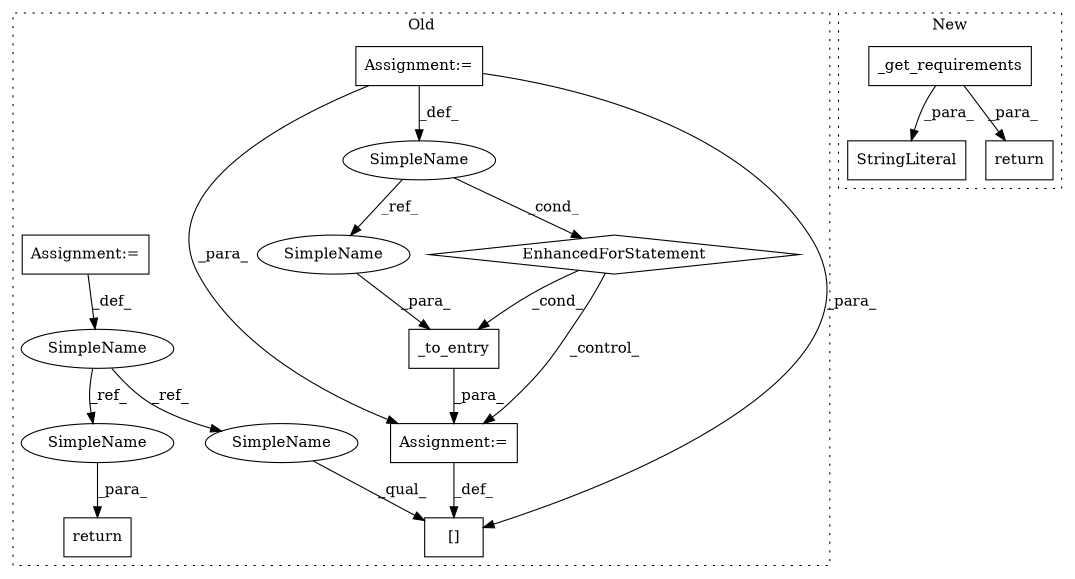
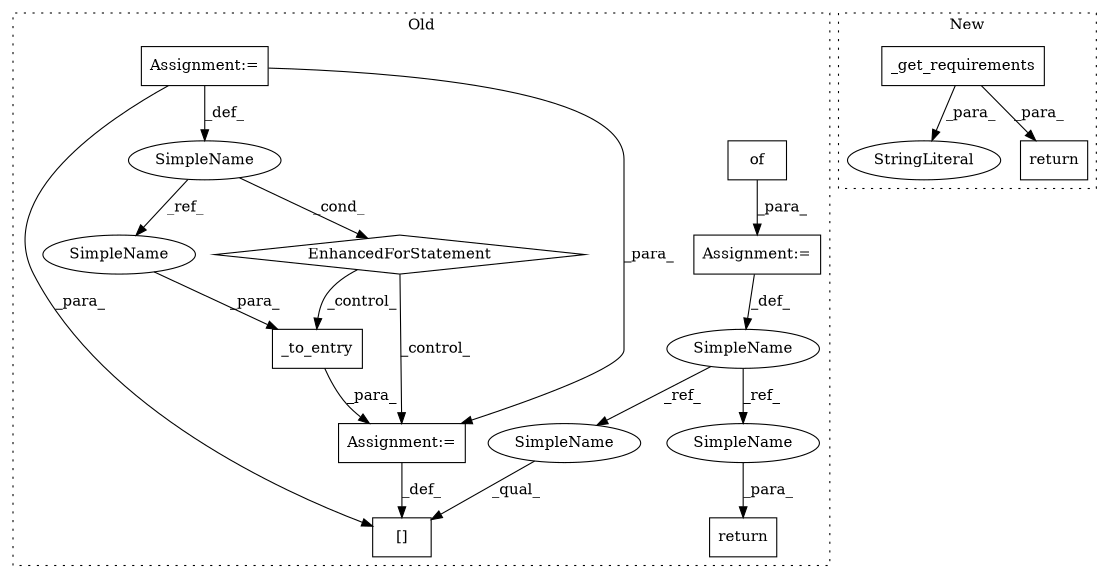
node "of": added
node "StringLiteral": shape box -> ellipse
edge "EnhancedForStatement" -> "_to_entry": label "_cond_" -> "_control_"
